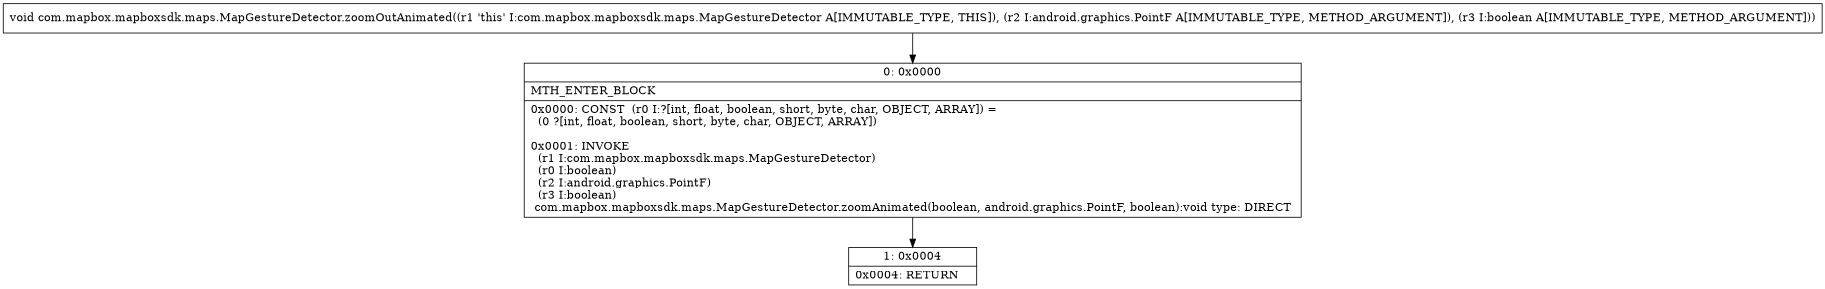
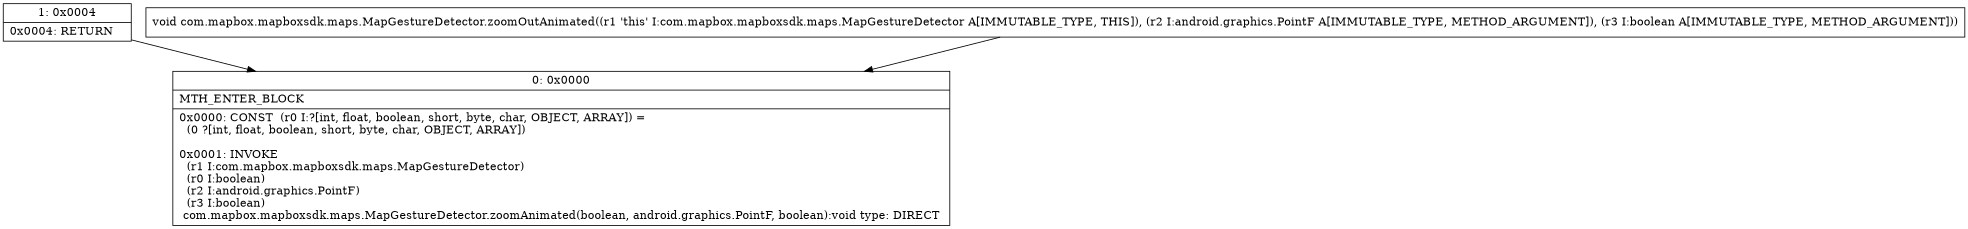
edge "0: 0x0000" -> "1: 0x0004": reversed
